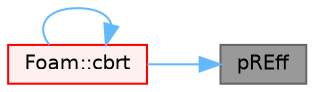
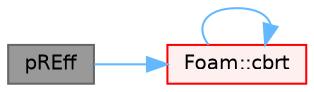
edge "Foam::cbrt" -> "pREff": reversed
